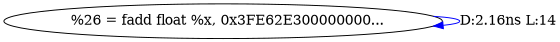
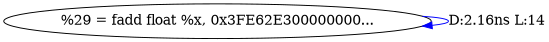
node "%26 = fadd float %x, 0x3FE62E300000000...": label "%26 = fadd float %x, 0x3FE62E300000000..." -> "%29 = fadd float %x, 0x3FE62E300000000..."
